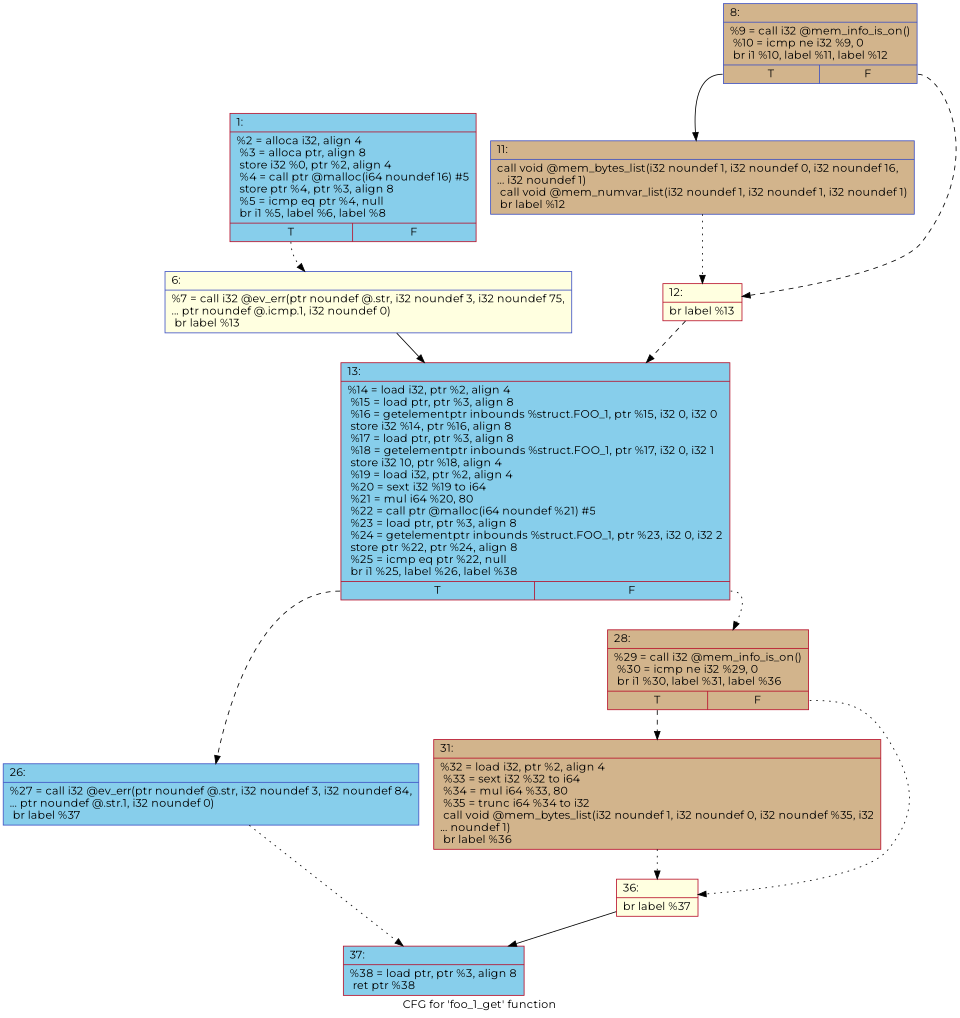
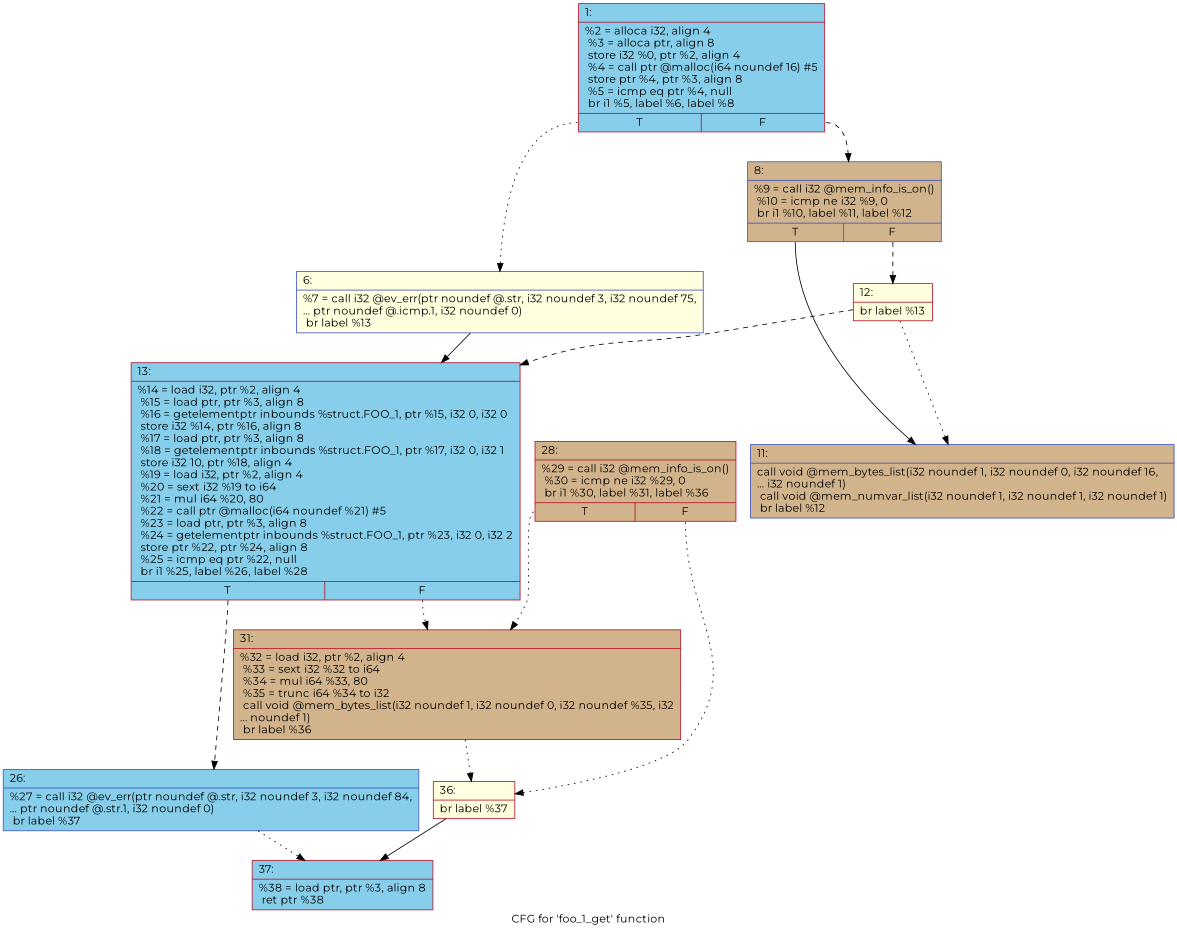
edge "1:" -> "8:": added
edge "11:" -> "12:": reversed
node "13:": text "br i1 %25, label %26, label %38" -> "br i1 %25, label %26, label %28"
edge "13:" -> "28:": now "13:" -> "31:"
edge "28:" -> "31:": style dashed -> dotted
